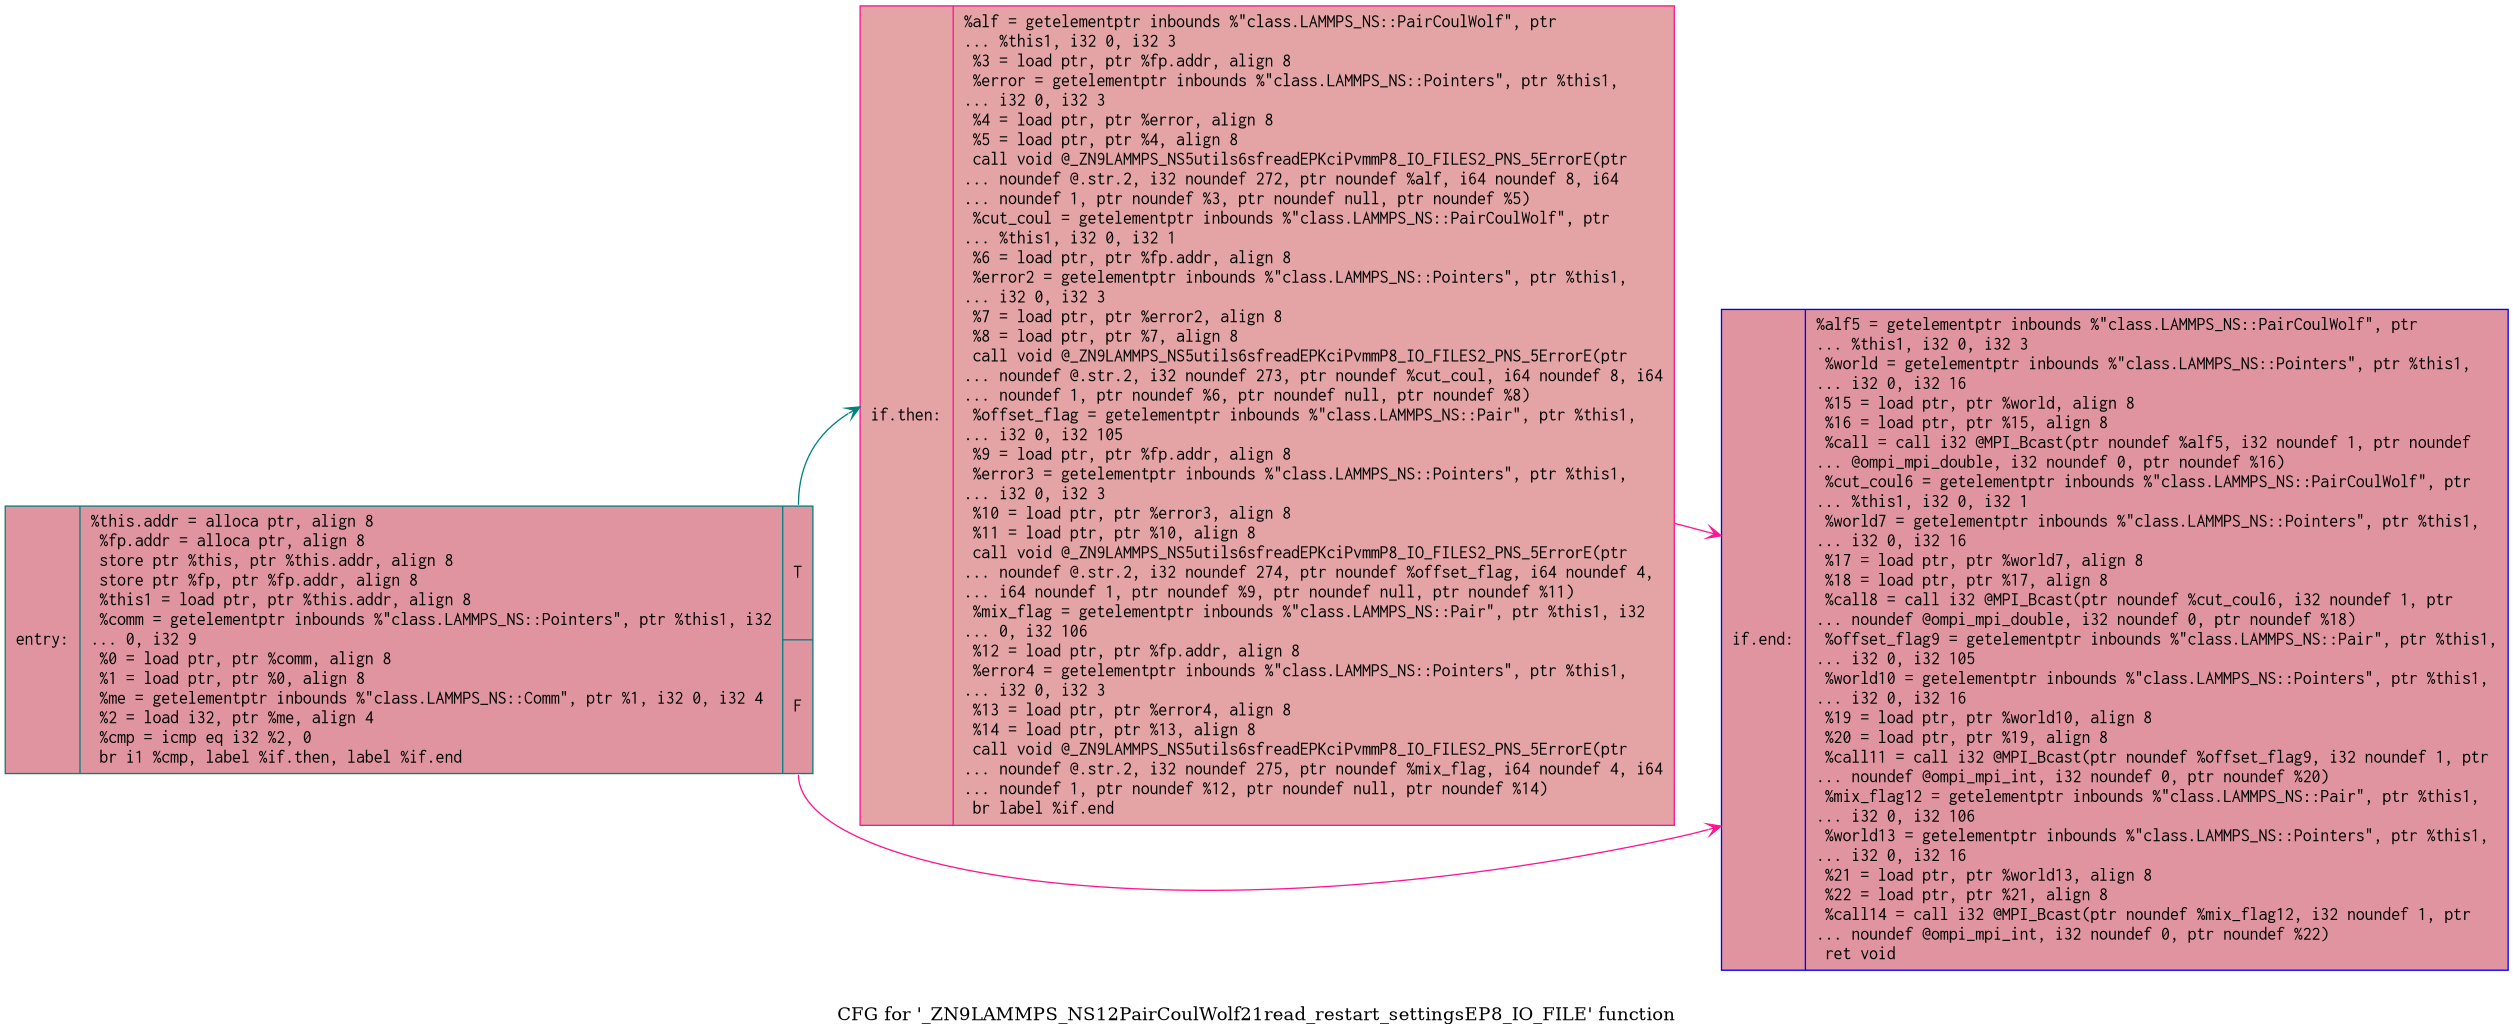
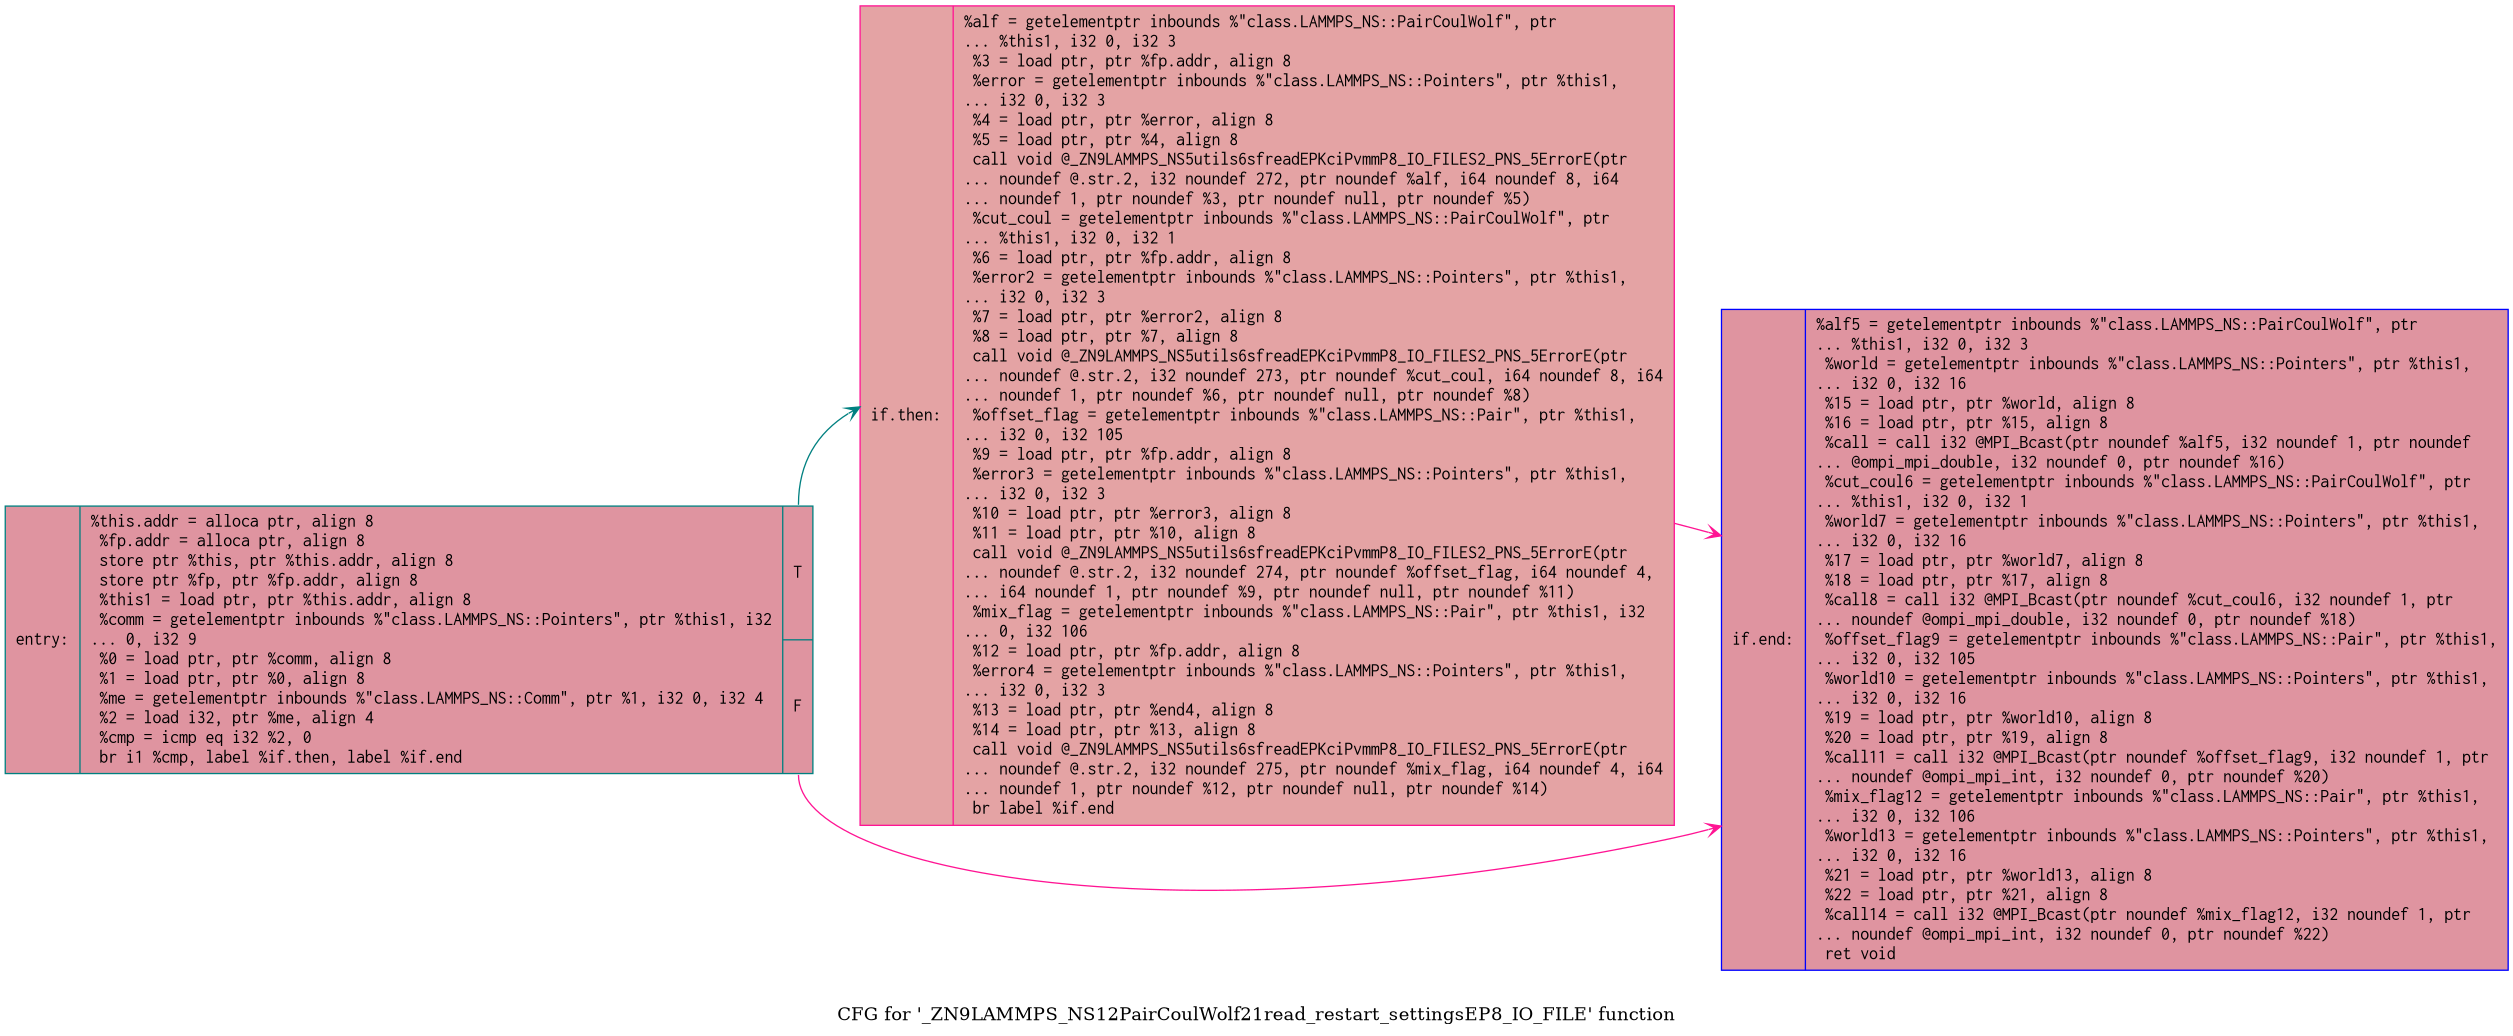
node "if.then:": text "%13 = load ptr, ptr %error4, align 8" -> "%13 = load ptr, ptr %end4, align 8"
